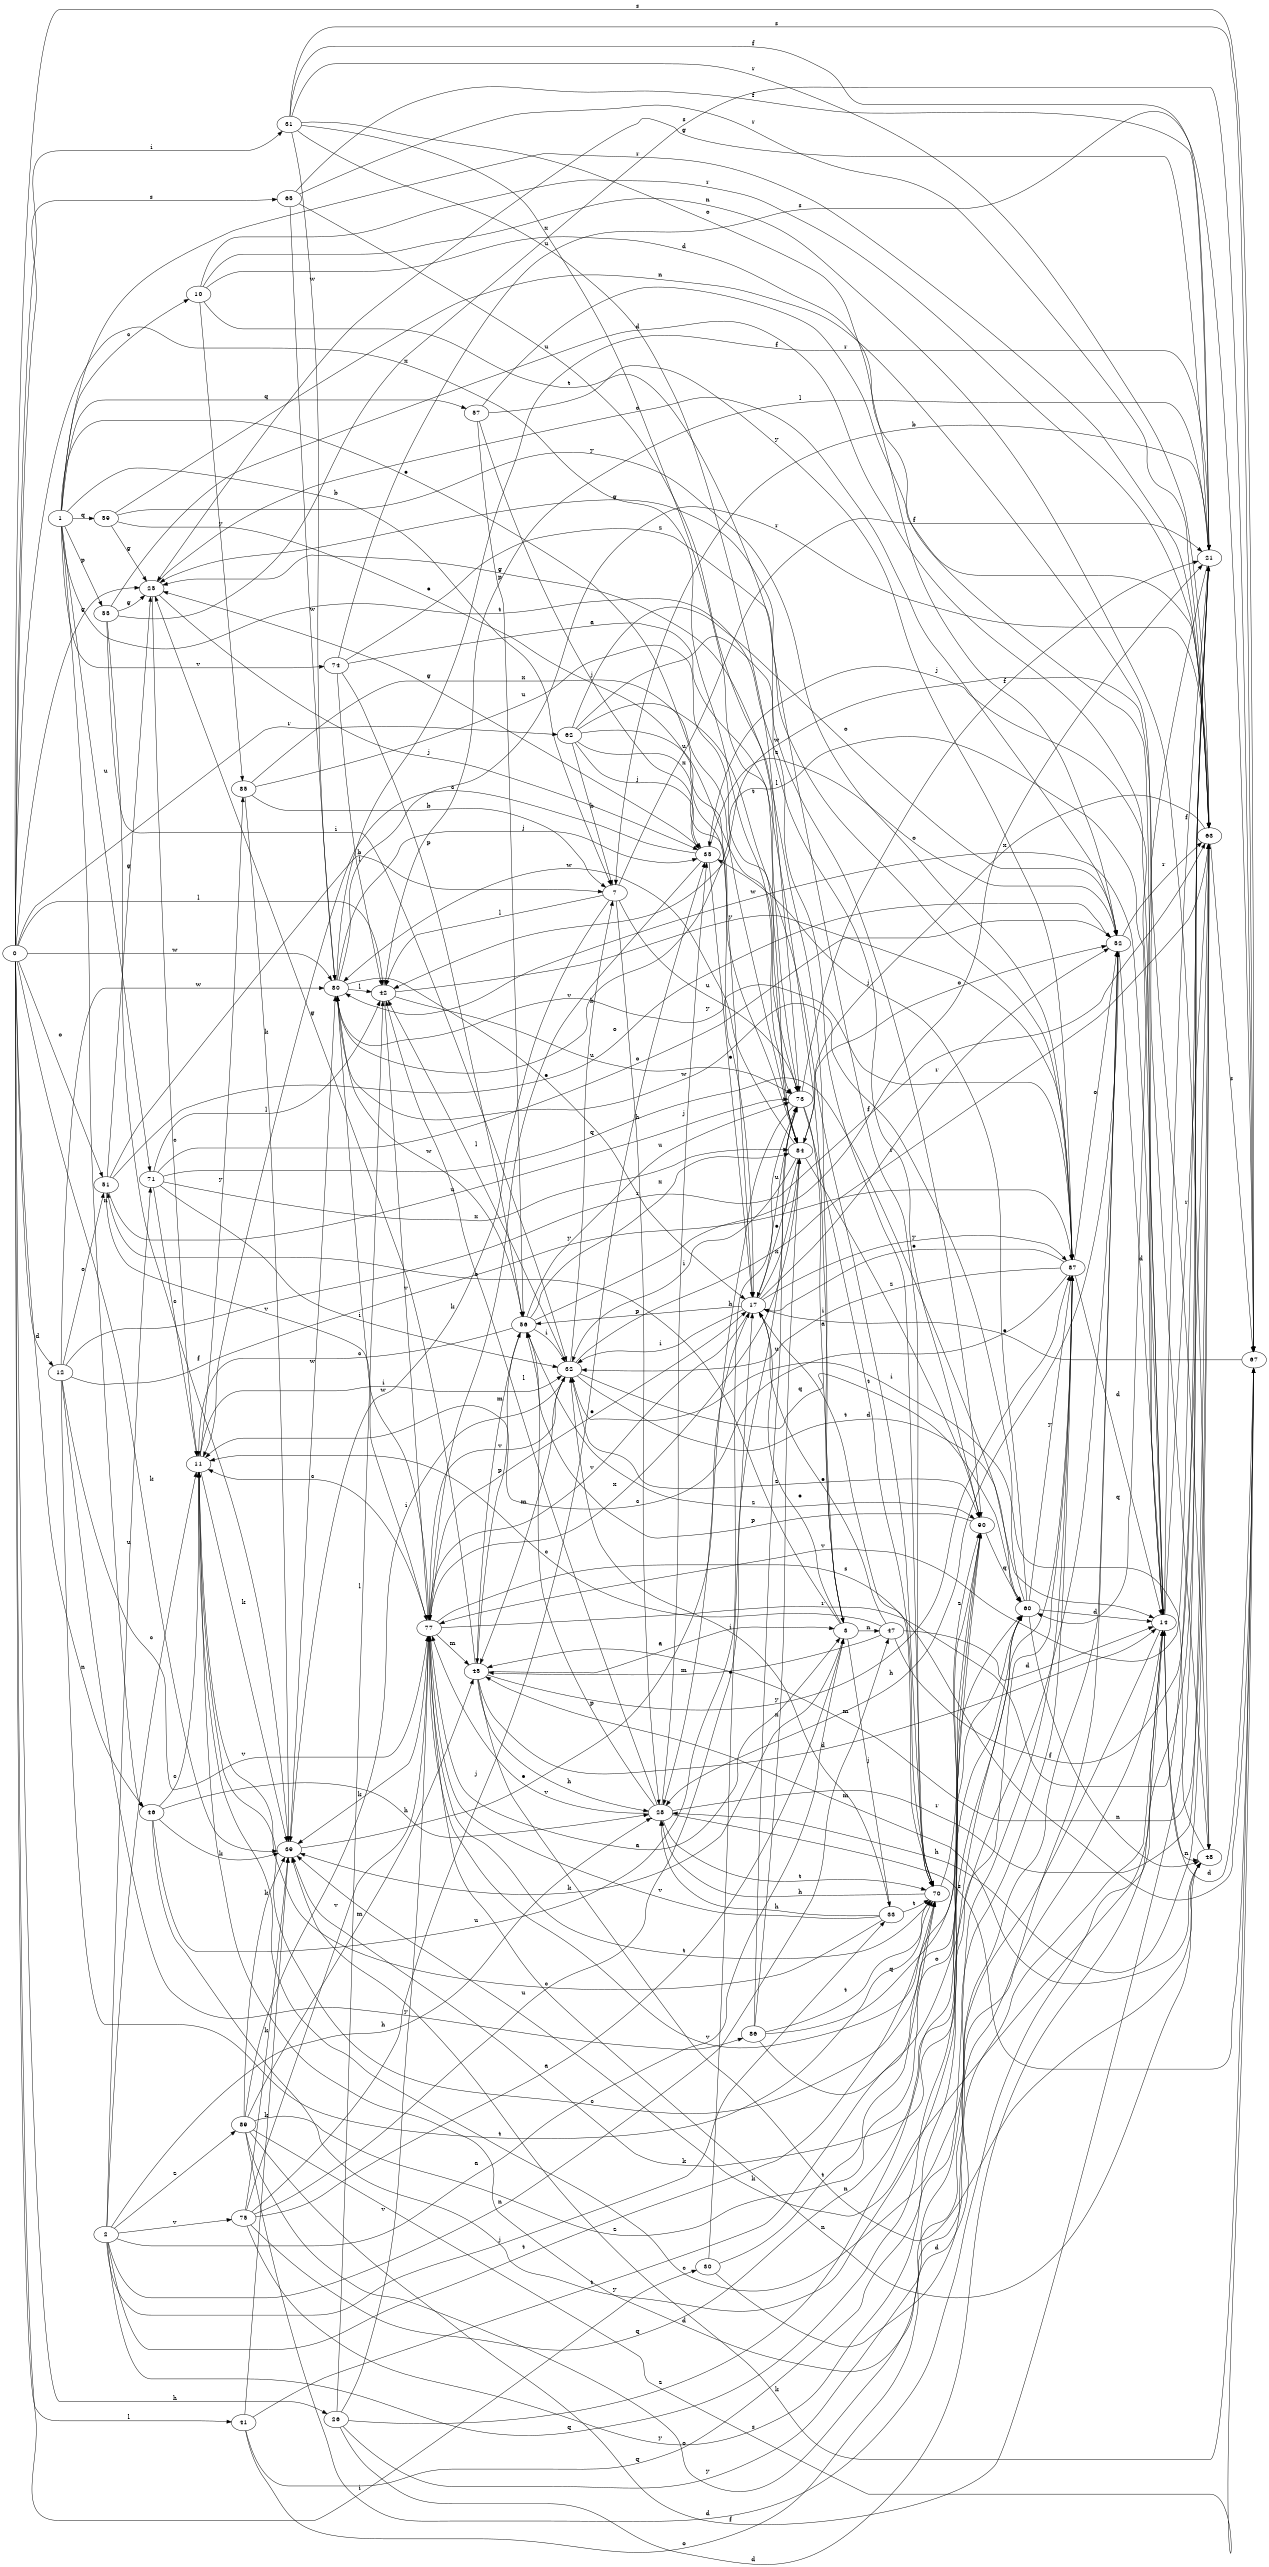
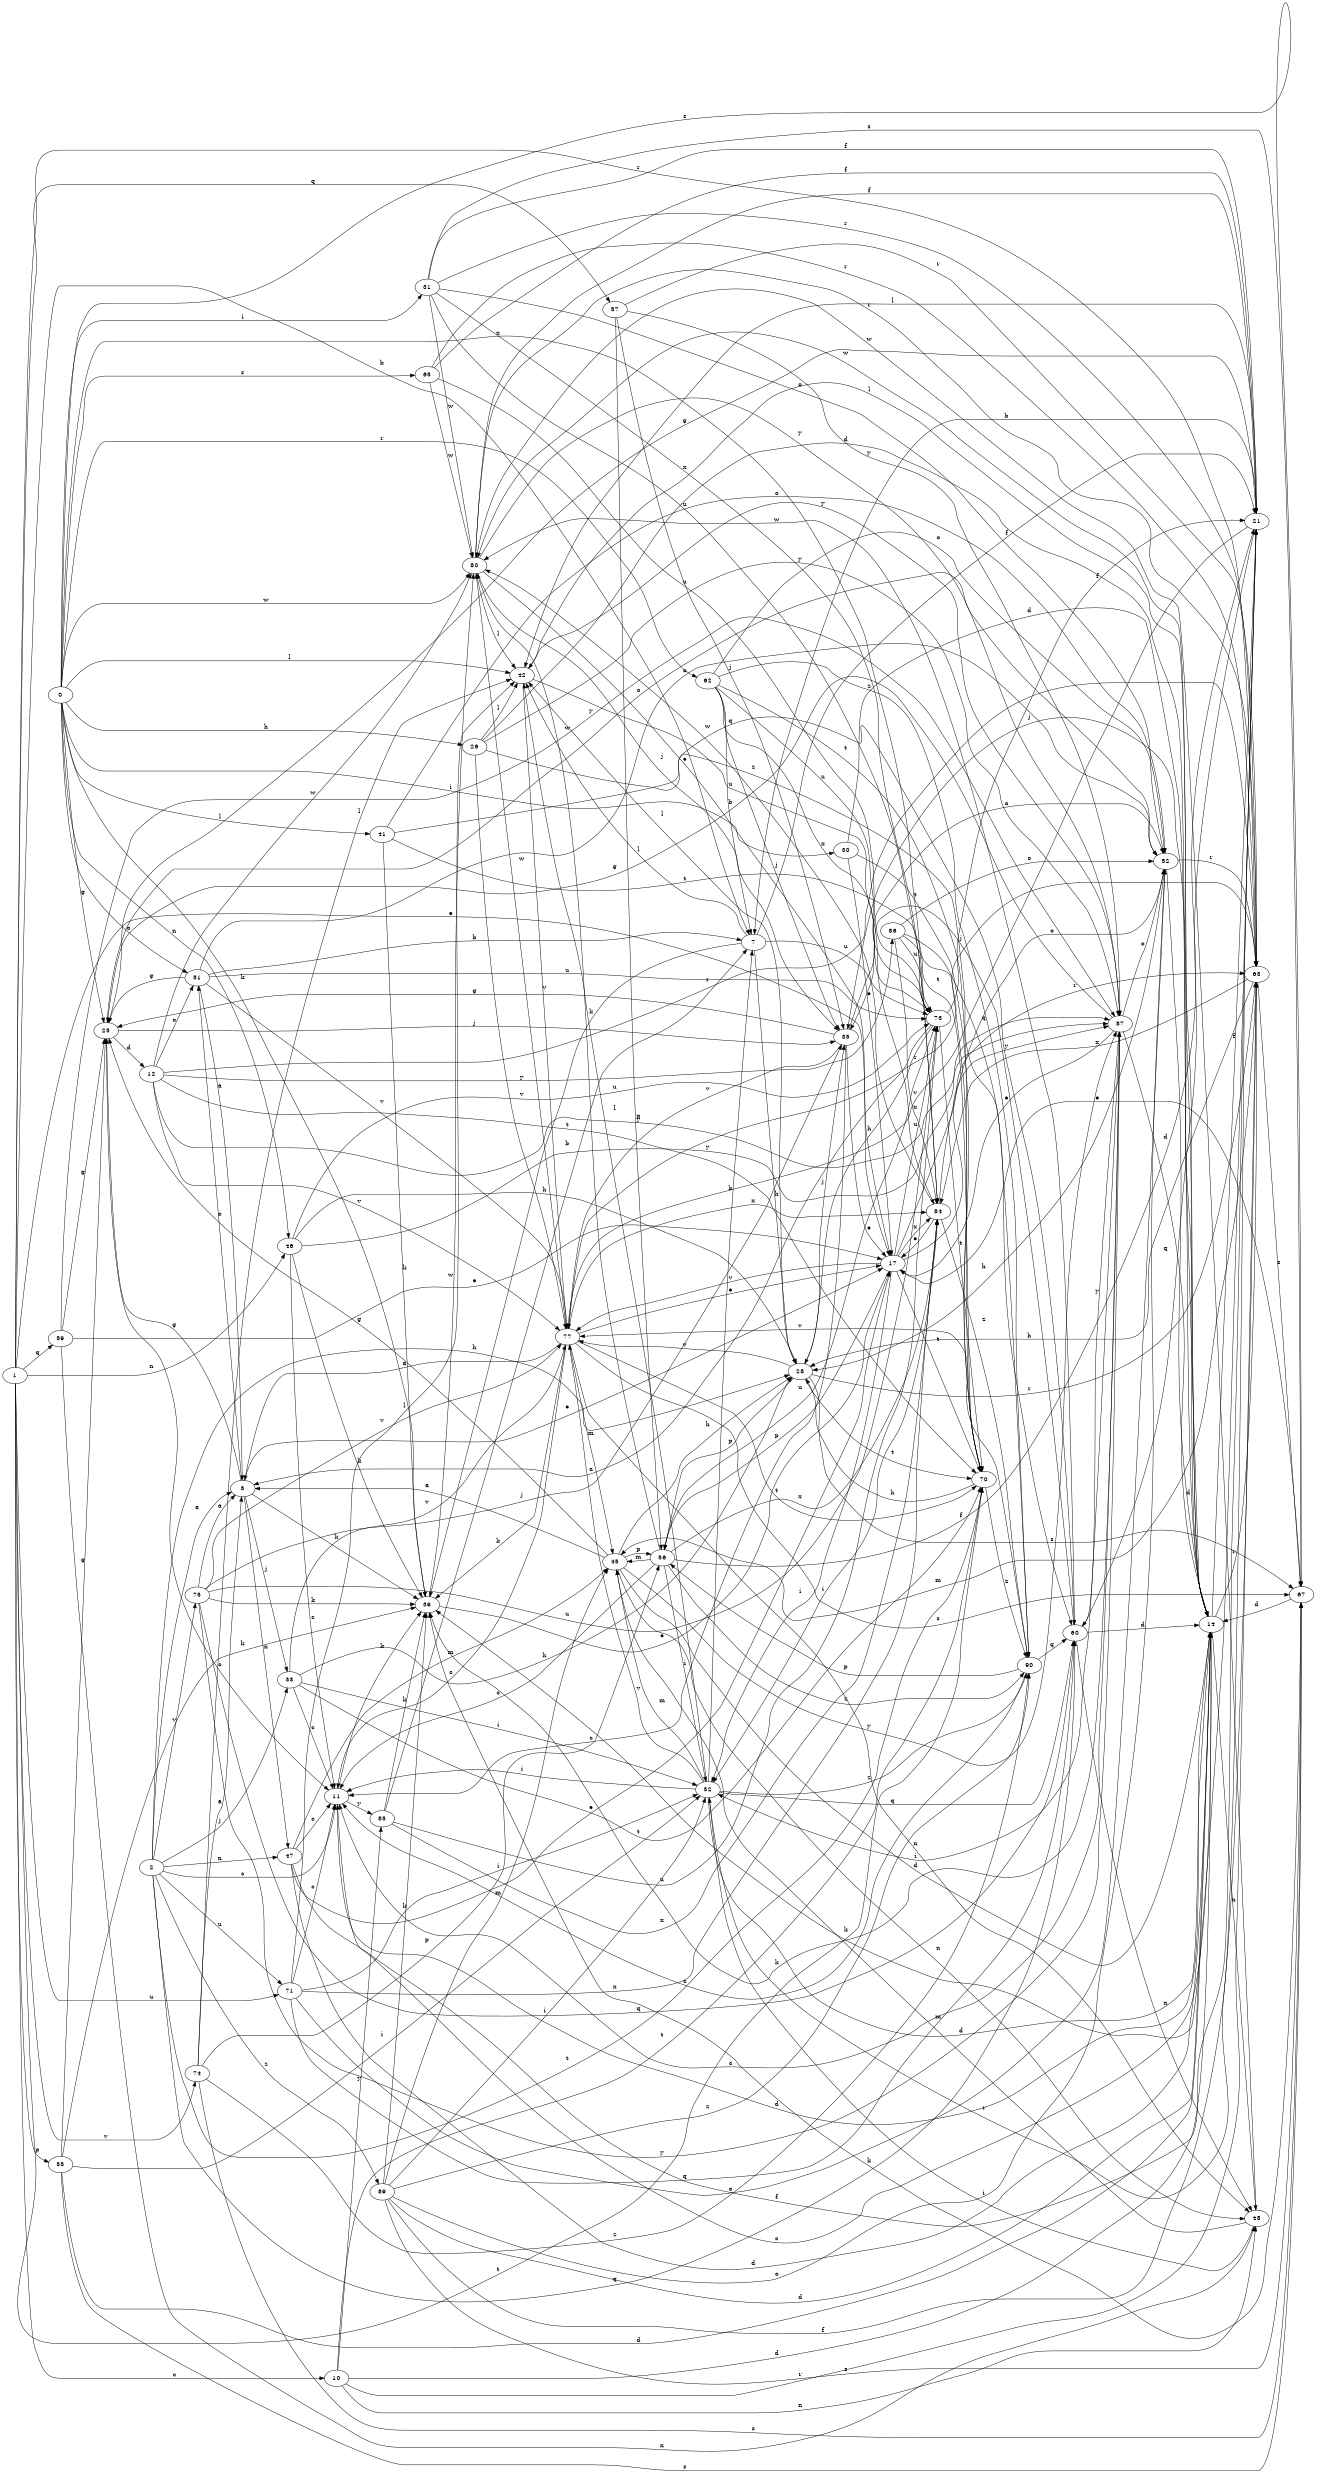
edge "17" -> "52": now "17" -> "63"
edge "0" -> "12": now "25" -> "12"
edge "51" -> "3": added, label "a"
edge "55" -> "39": label "f" -> "k"
edge "11" -> "32": reversed
